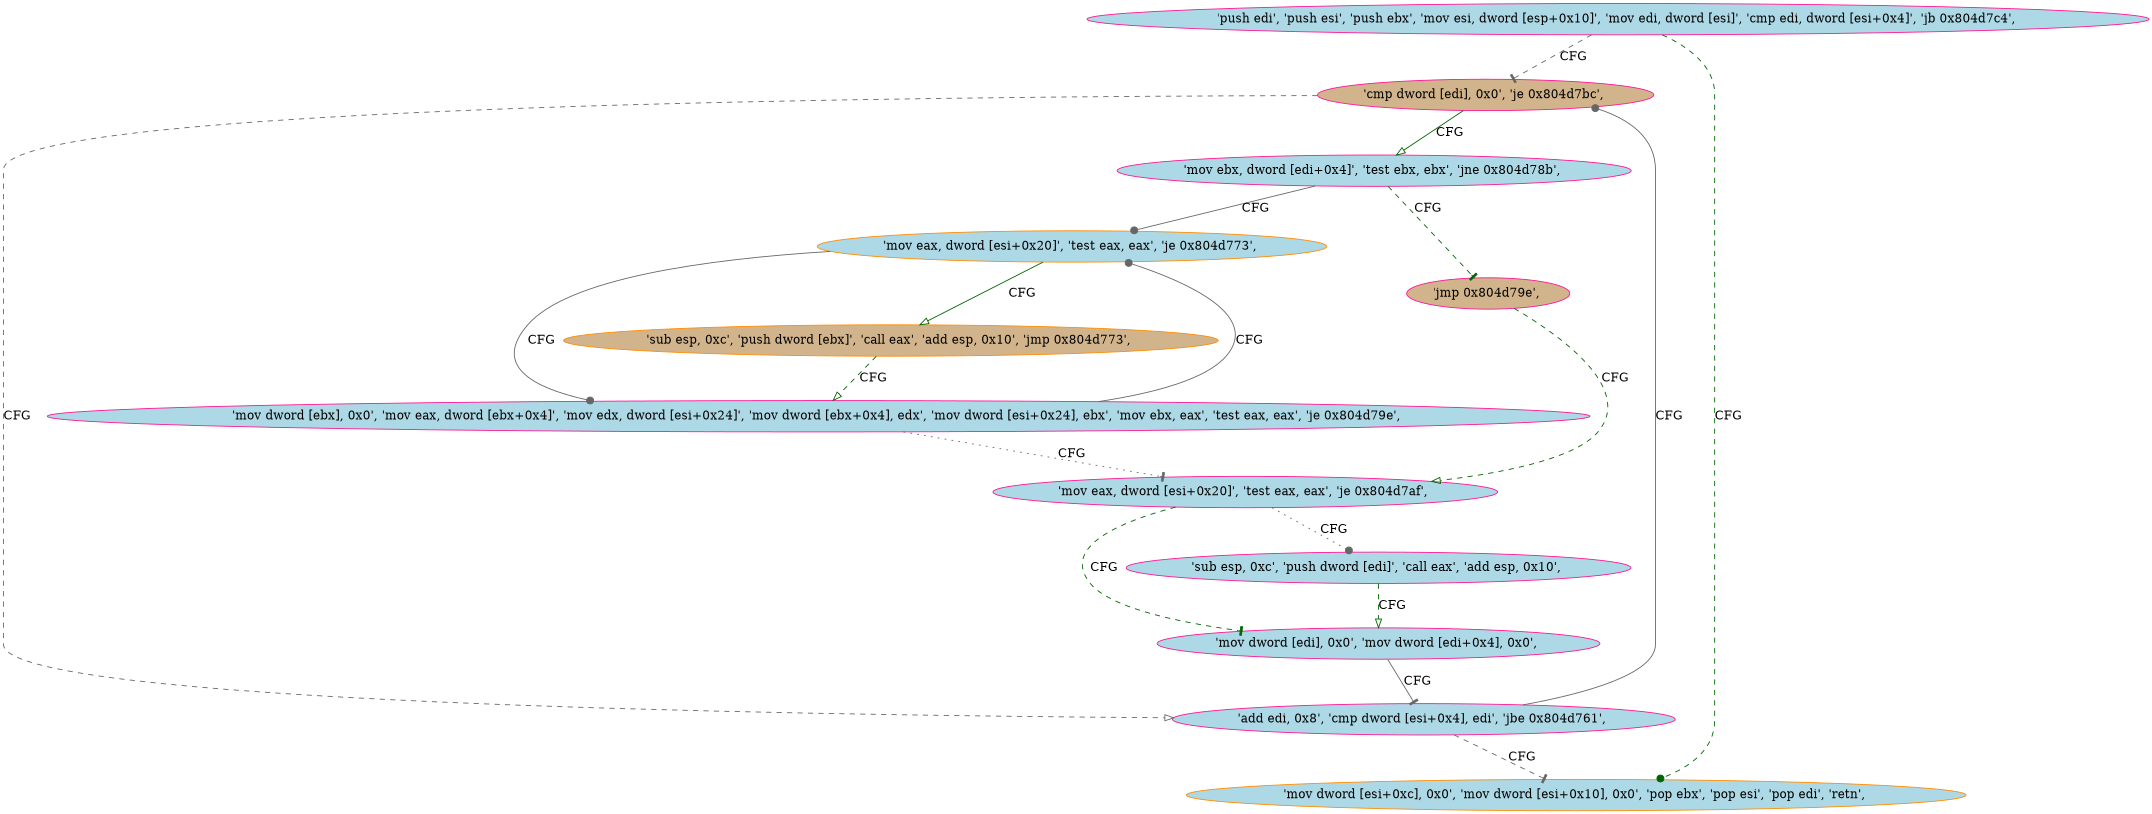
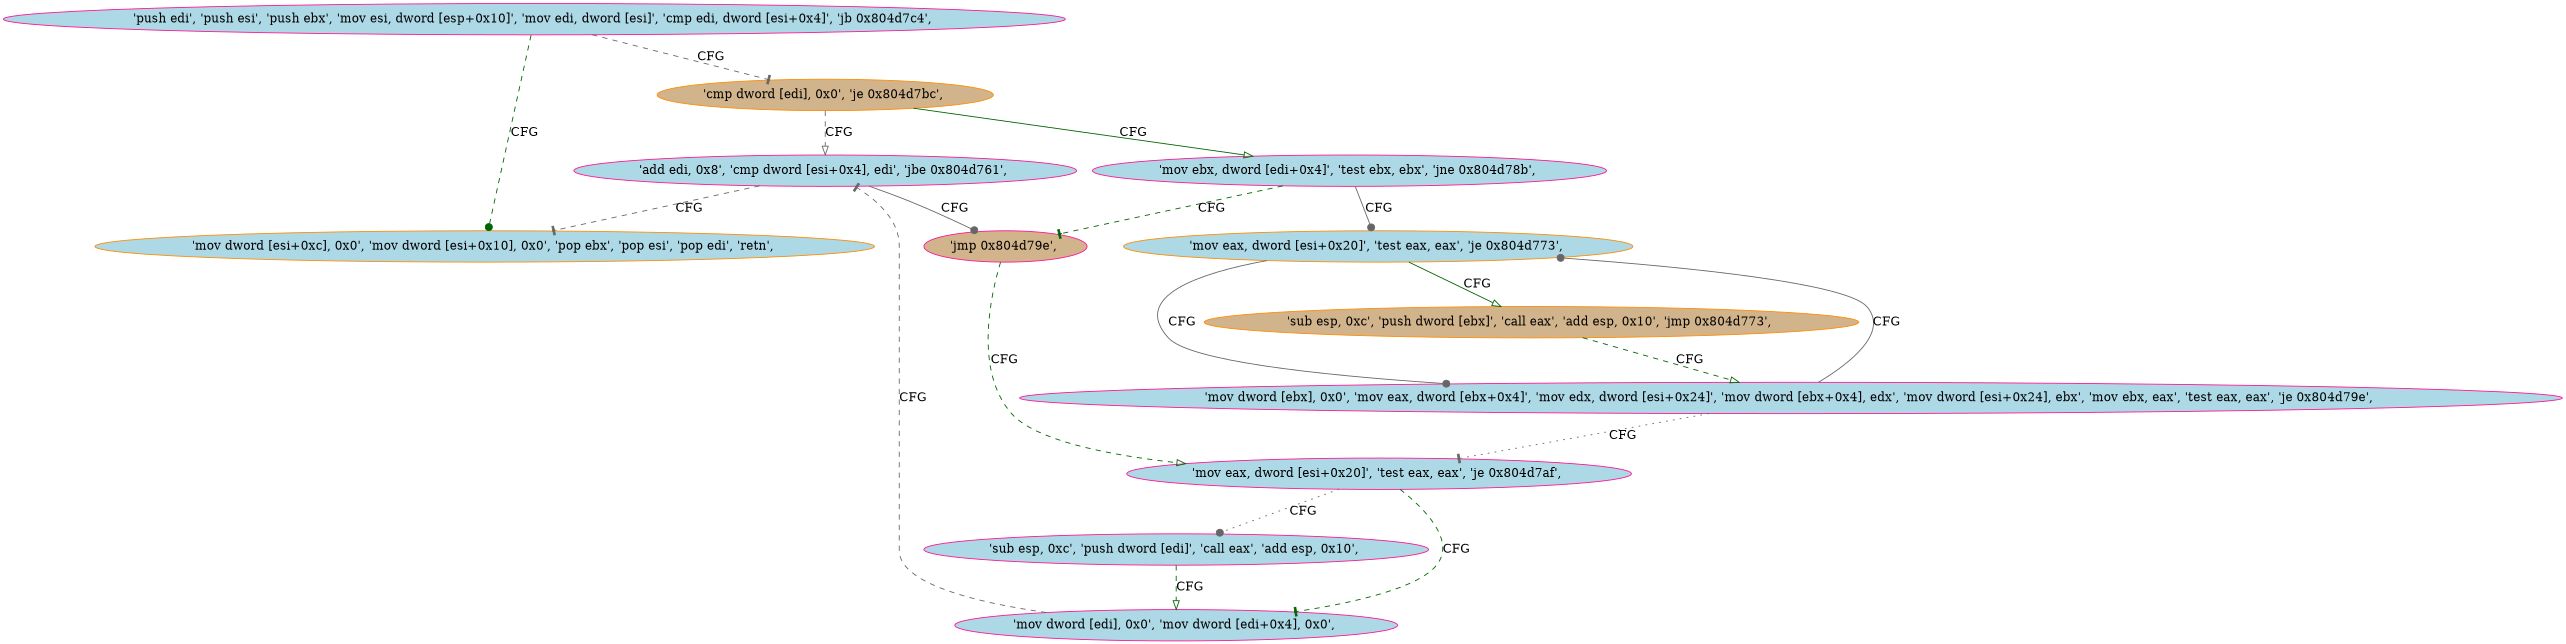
node "'cmp dword [edi], 0x0', 'je 0x804d7bc',": color deeppink -> darkorange
edge "'add edi, 0x8', 'cmp dword [esi+0x4], edi', 'jbe 0x804d761'," -> "'cmp dword [edi], 0x0', 'je 0x804d7bc',": now "'add edi, 0x8', 'cmp dword [esi+0x4], edi', 'jbe 0x804d761'," -> "'jmp 0x804d79e',"
edge "'mov dword [edi], 0x0', 'mov dword [edi+0x4], 0x0'," -> "'add edi, 0x8', 'cmp dword [esi+0x4], edi', 'jbe 0x804d761',": style solid -> dashed
